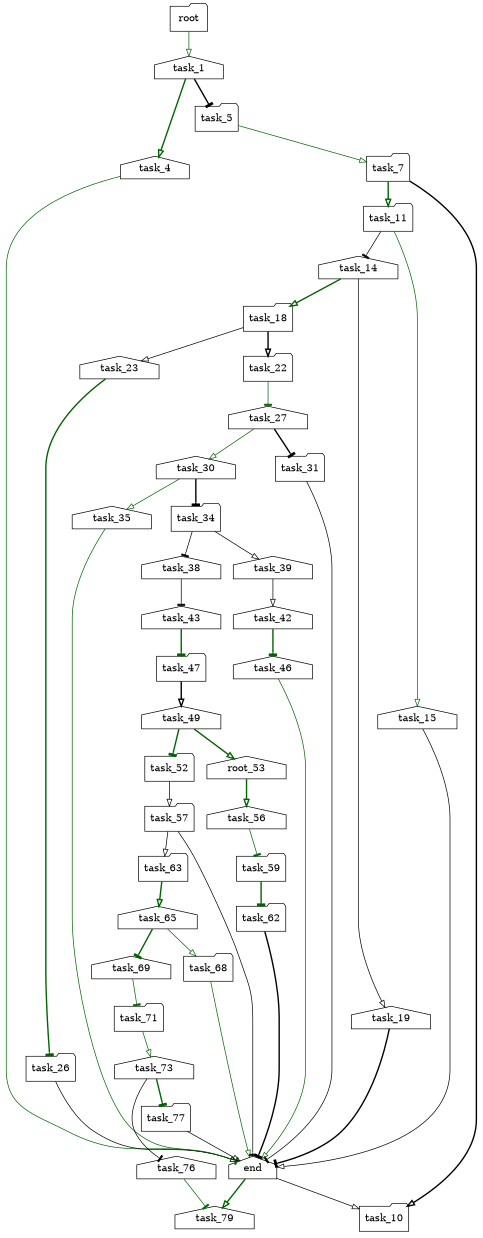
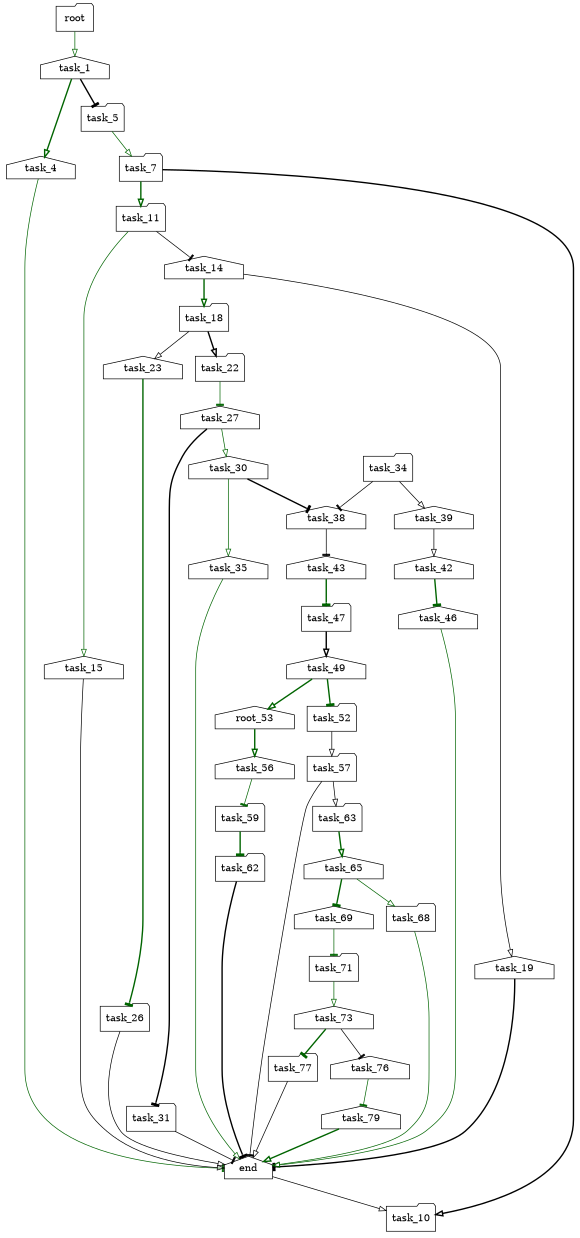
edge "task_30" -> "task_34": now "task_30" -> "task_38"
edge "end" -> "task_79": reversed
